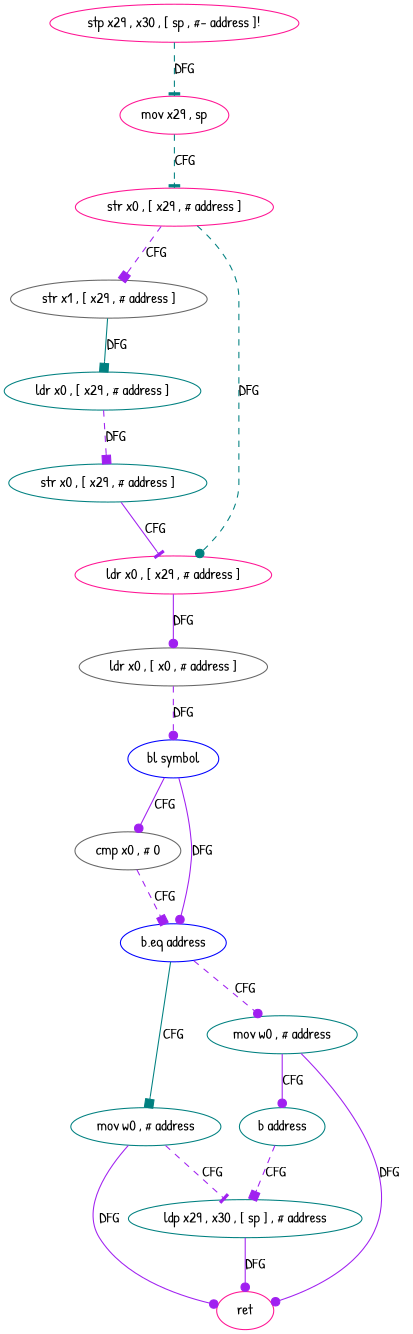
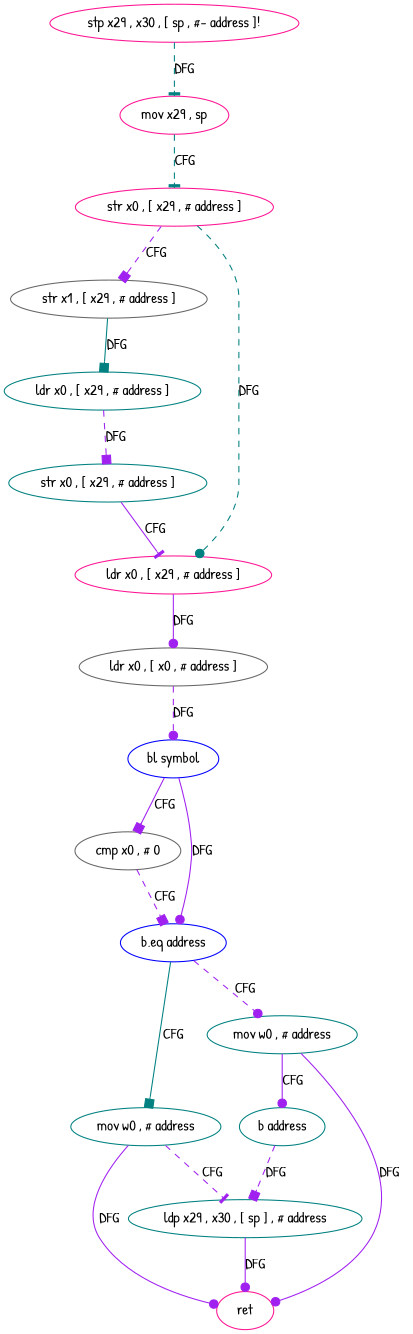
edge "bl symbol" -> "cmp x0 , # 0": arrowhead dot -> box
edge "b address" -> "ldp x29 , x30 , [ sp ] , # address": label "CFG" -> "DFG"
